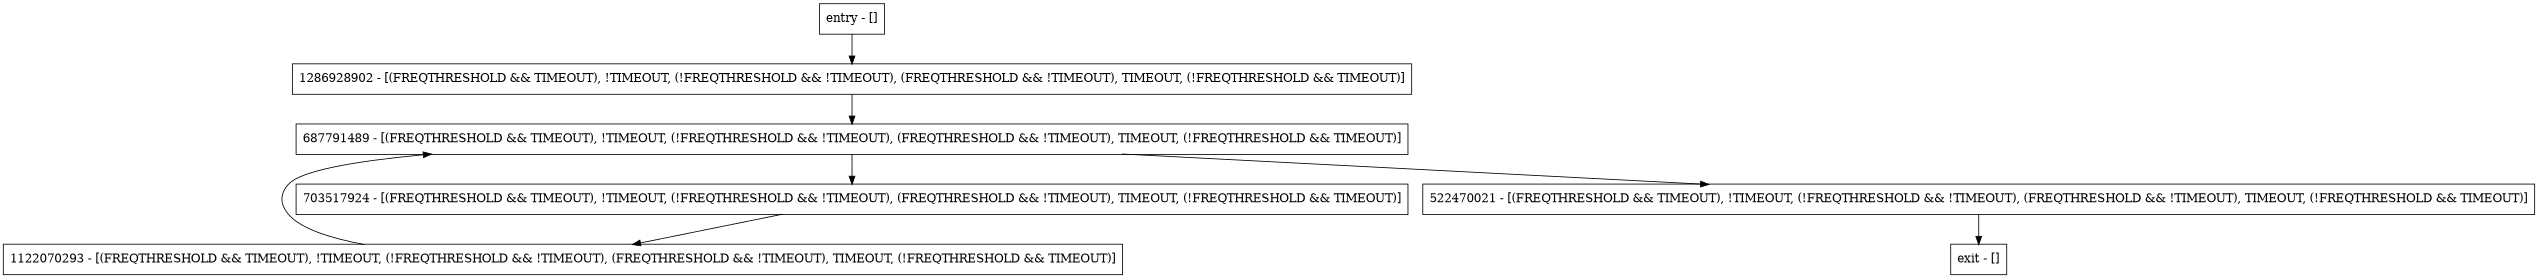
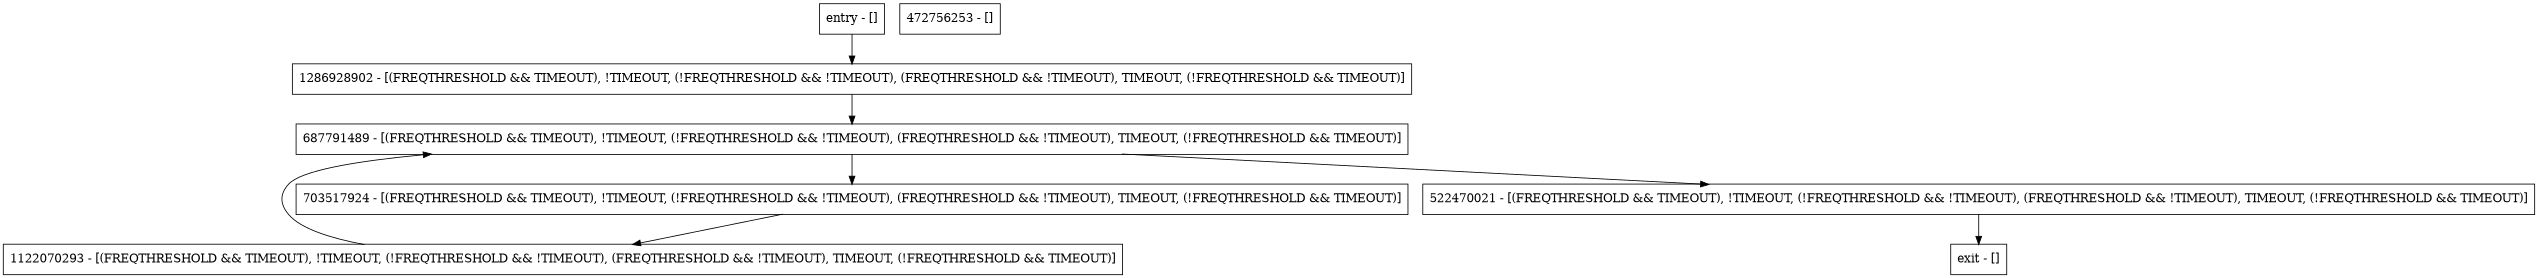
node "472756253 - []": added
